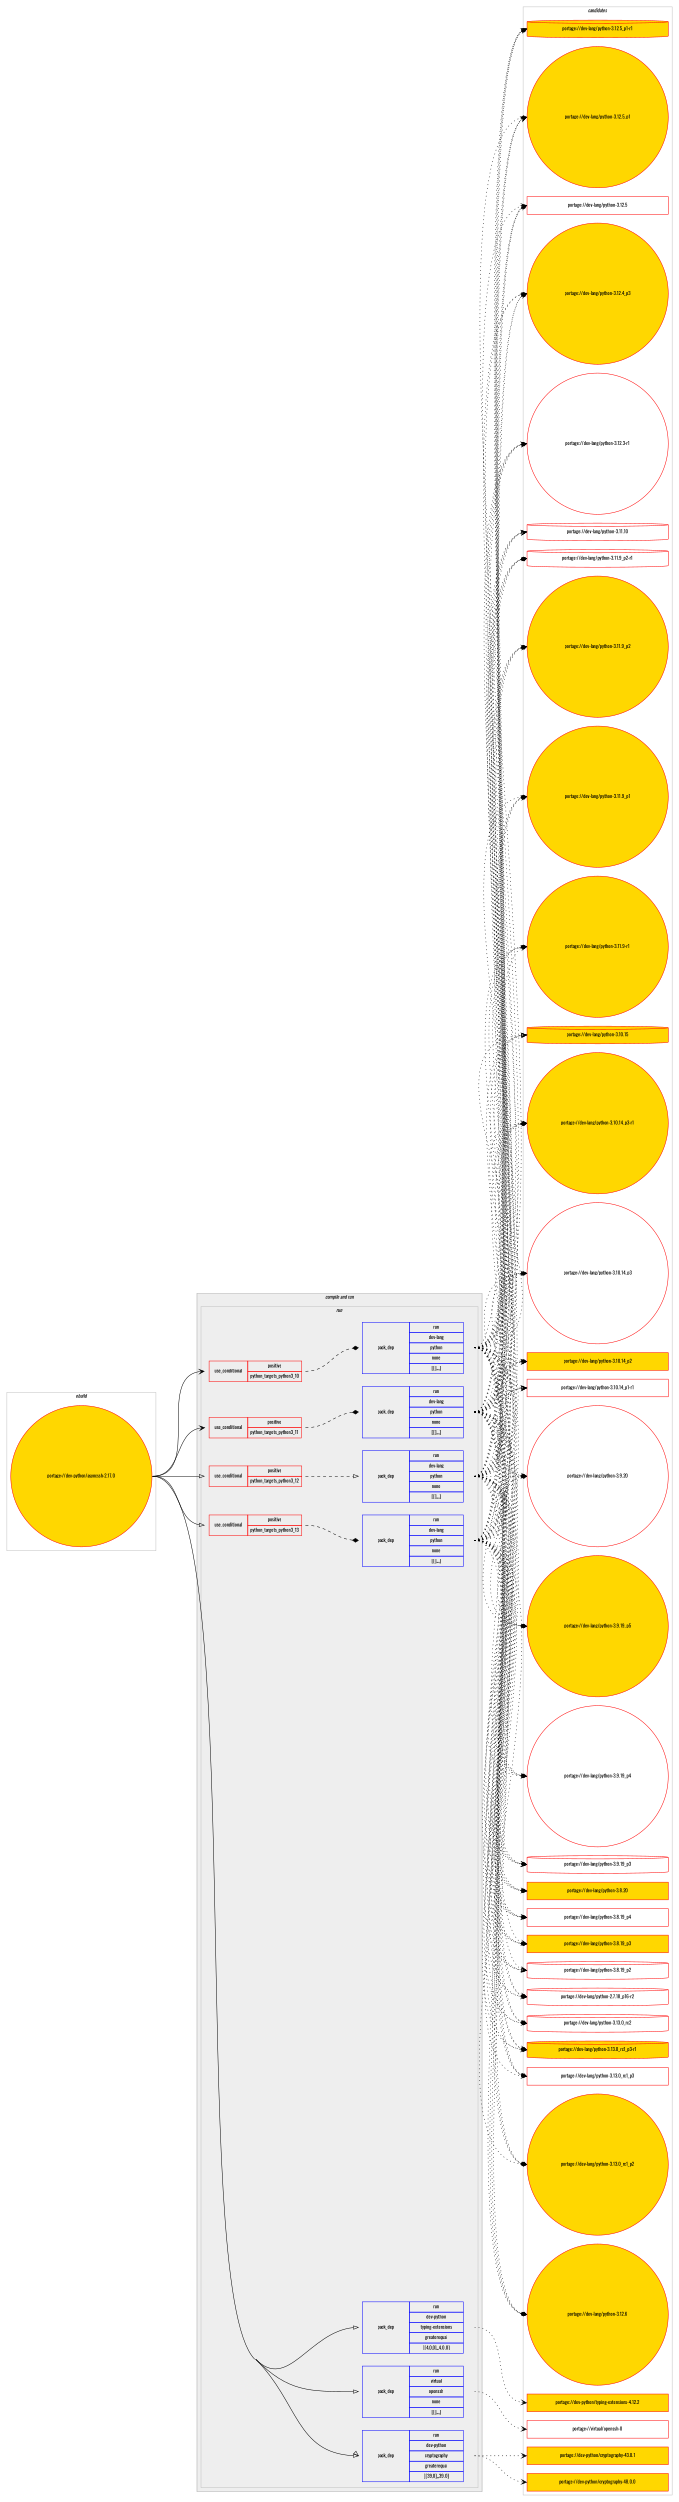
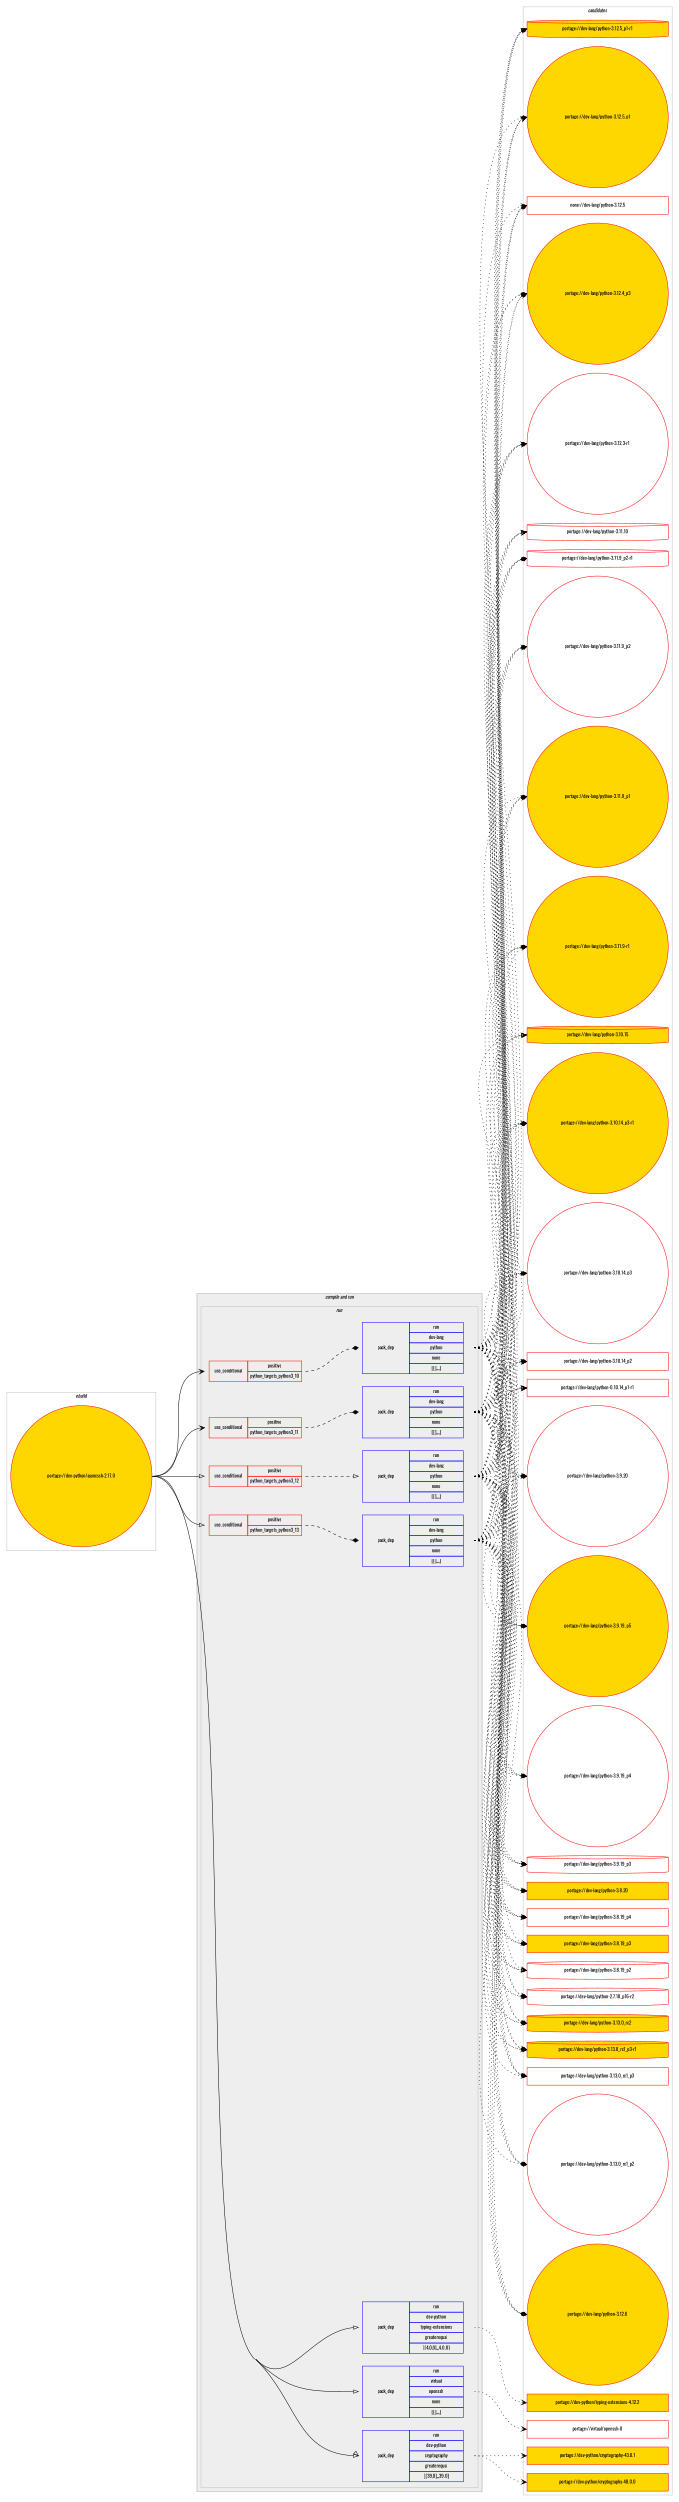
node "portage://dev-lang/python-3.12.5": label "portage://dev-lang/python-3.12.5" -> "none://dev-lang/python-3.12.5"
node "portage://dev-lang/python-3.11.9_p2": fillcolor gold -> white
node "portage://dev-lang/python-3.10.14_p2": fillcolor gold -> white
node "portage://dev-lang/python-3.10.14_p1-r1": label "portage://dev-lang/python-3.10.14_p1-r1" -> "portage://dev-lang/python-0.10.14_p1-r1"
node "portage://dev-lang/python-3.13.0_rc2": fillcolor white -> gold
node "portage://dev-lang/python-3.13.0_rc1_p2": fillcolor gold -> white
